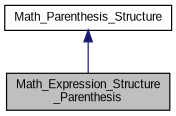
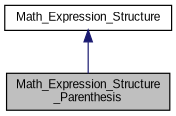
node "Math_Parenthesis_Structure": label "Math_Parenthesis_Structure" -> "Math_Expression_Structure"
